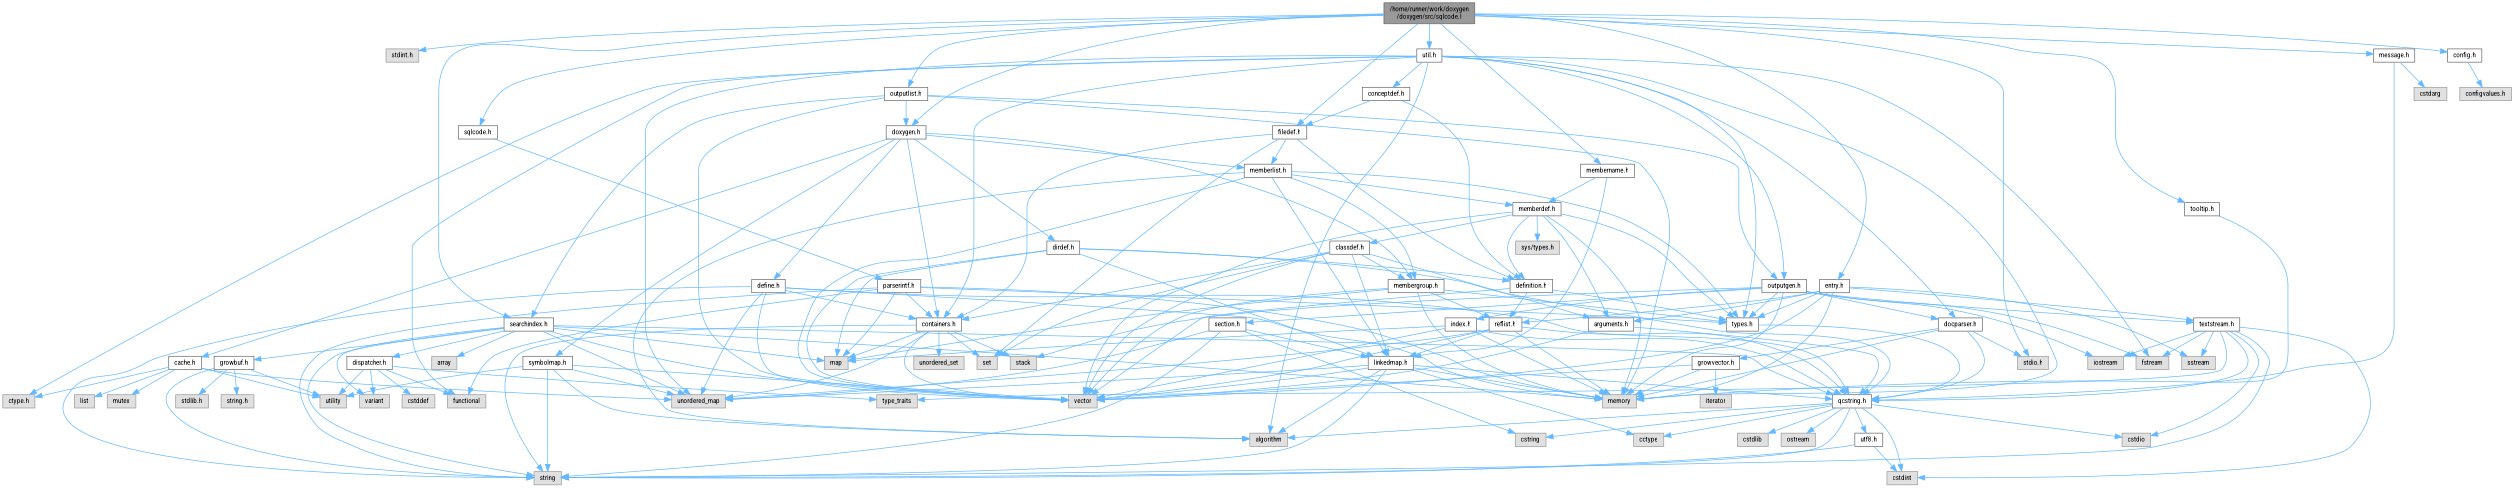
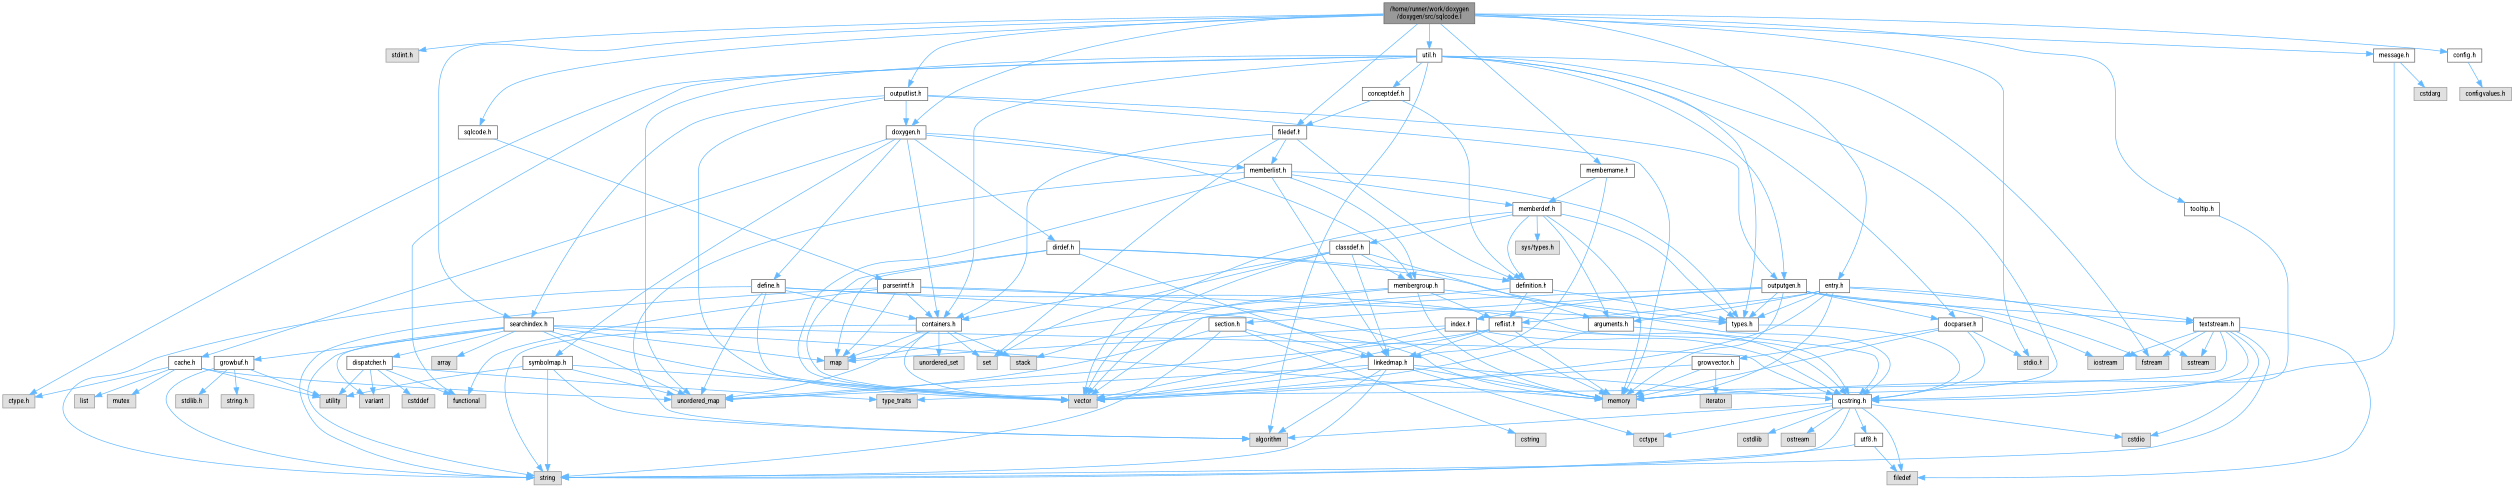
edge "qcstring.h" -> "cstring": removed
node "cstdint": label "cstdint" -> "filedef"
